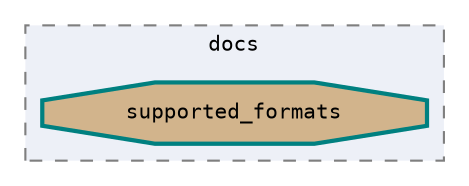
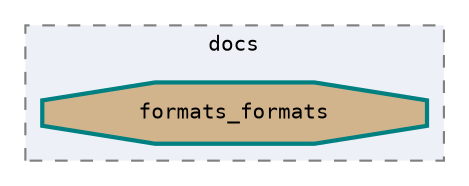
node "supported_formats": label "supported_formats" -> "formats_formats"
